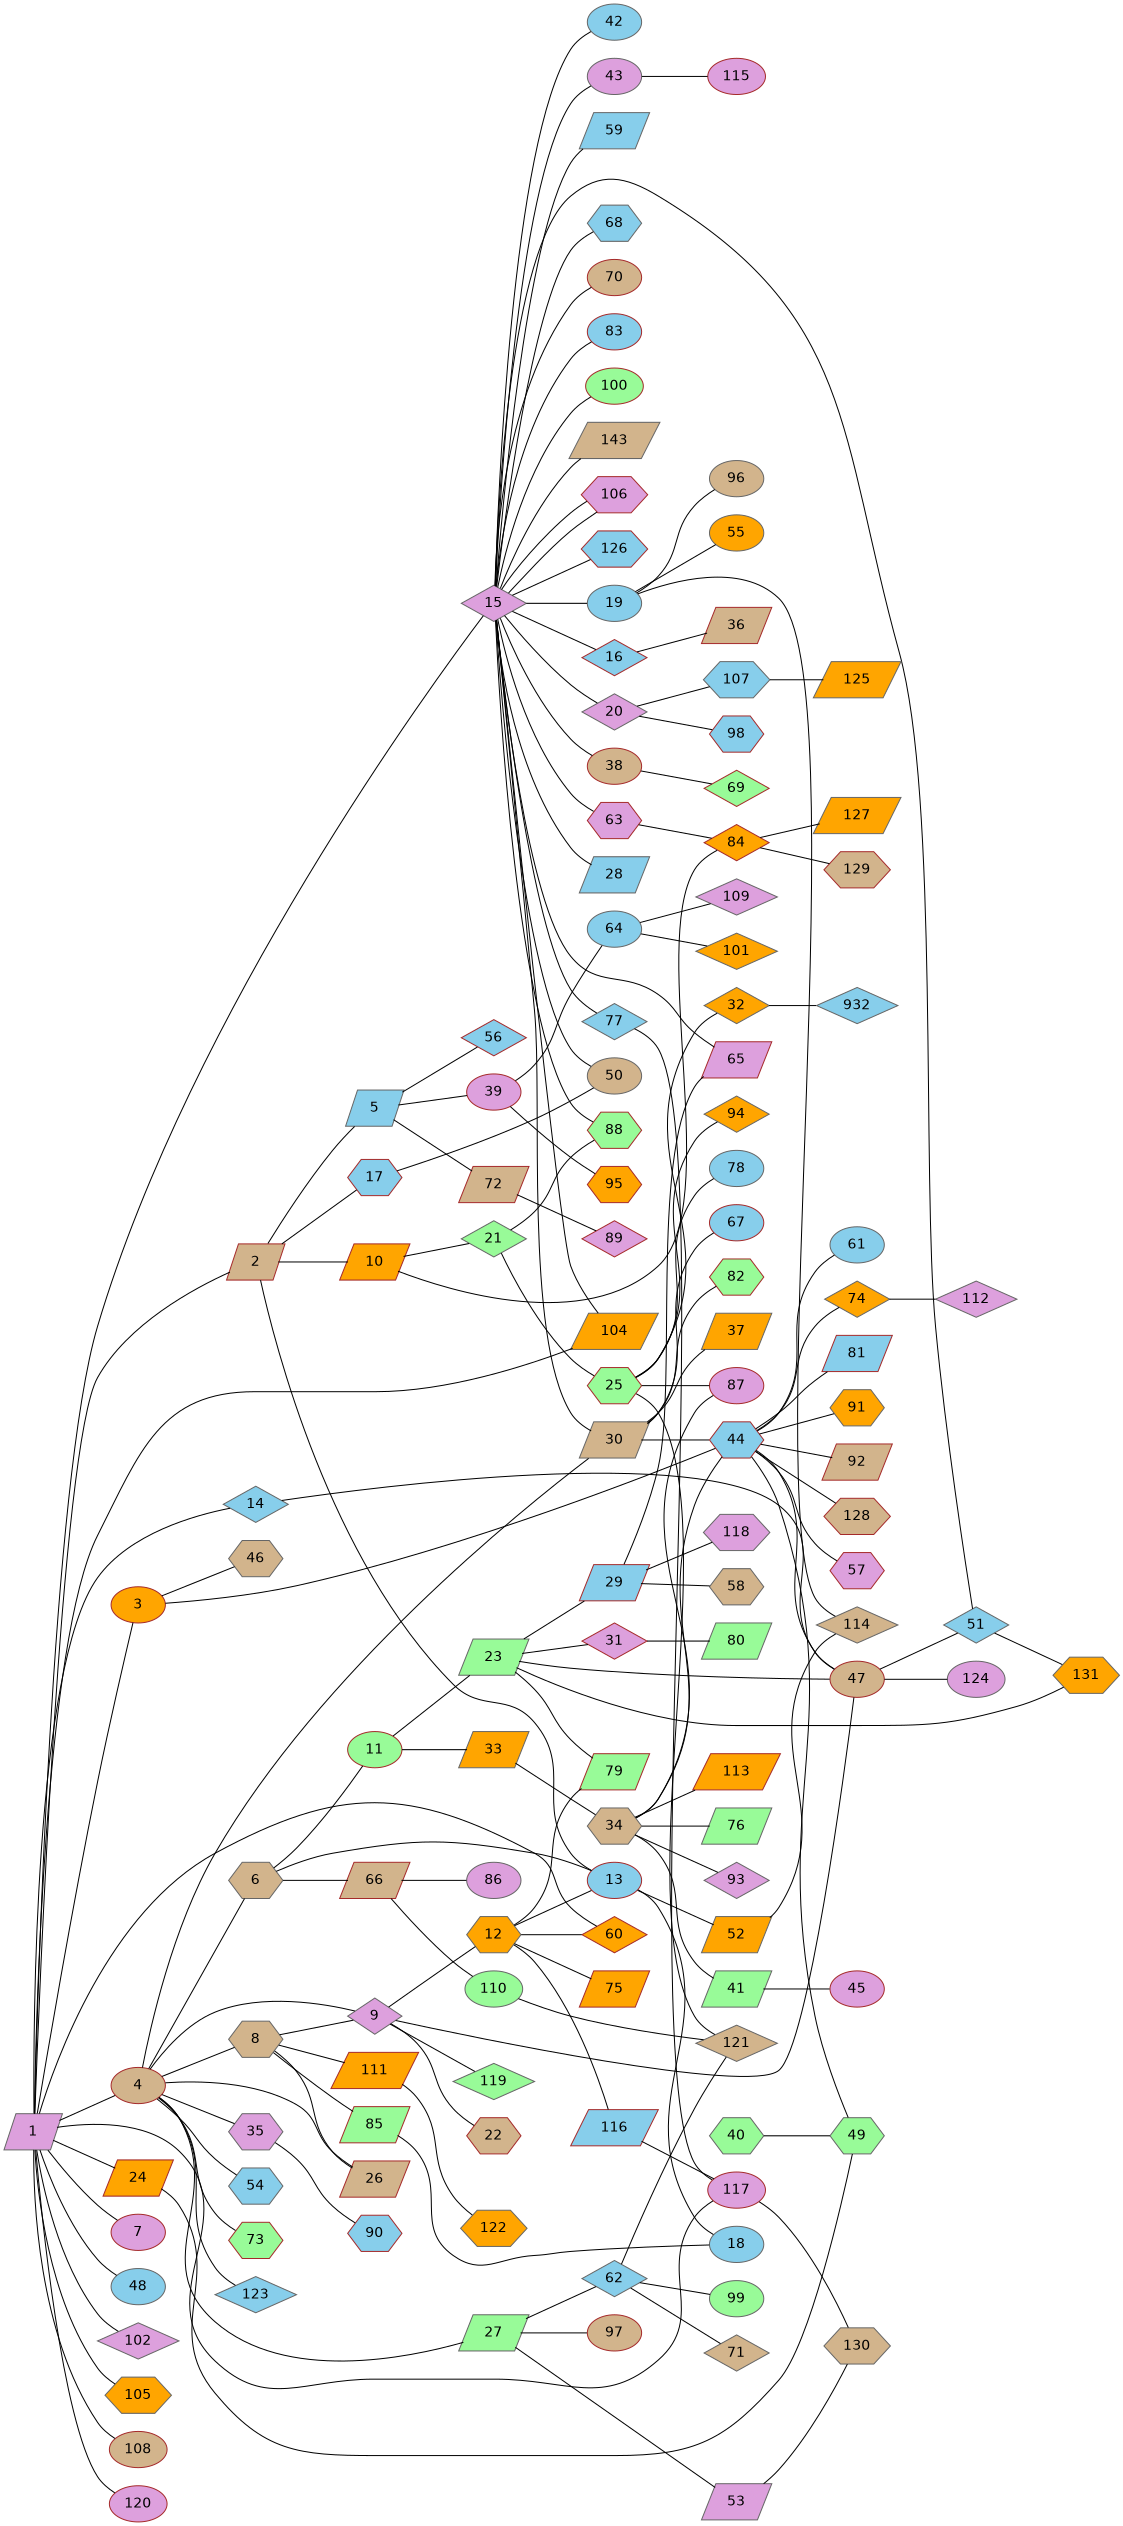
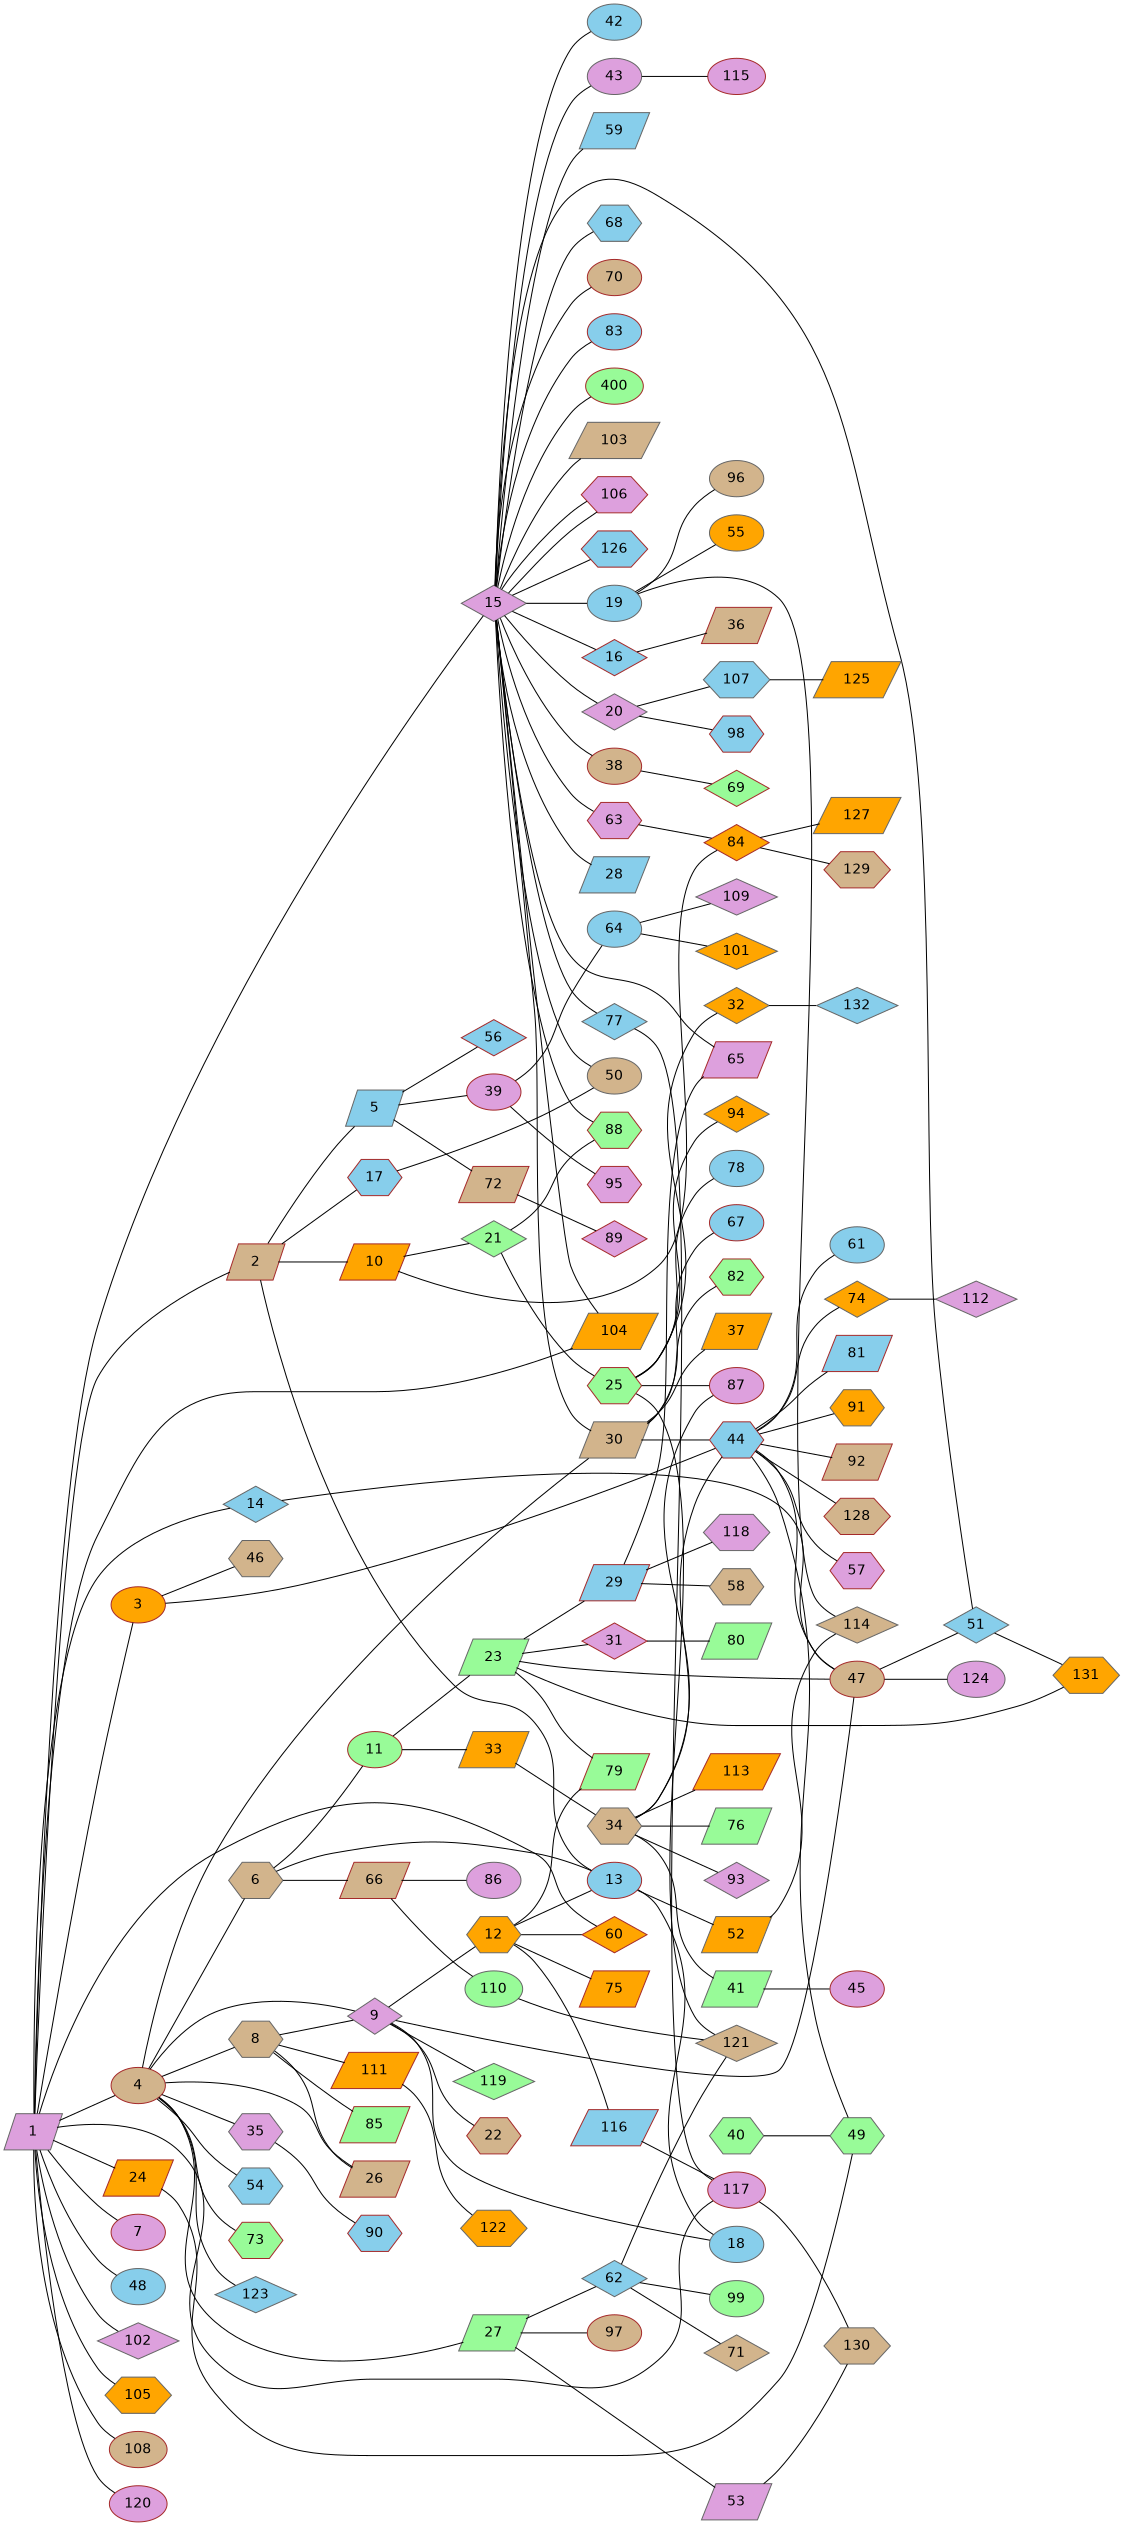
node "100": label "100" -> "400"
node "143": label "143" -> "103"
node "932": label "932" -> "132"
node "95": fillcolor orange -> plum
edge "85" -- "18": now "9" -- "18"
